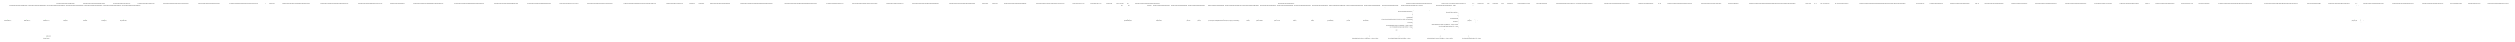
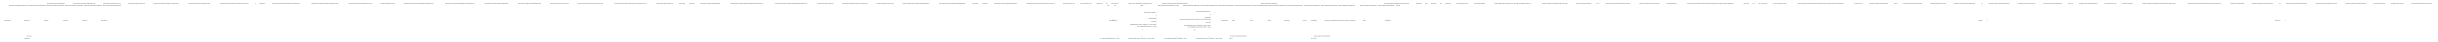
node "Entry QuantConnect.Logging.Log.Debug(string, int, int)": removed
edge "QuantConnect.Lean.Engine.RealTime.BacktestingRealTimeHandler" -> "_events.Clear()": now "_algorithm.Securities.Values" -> "_events.Clear()"
edge "QuantConnect.Lean.Engine.RealTime.BacktestingRealTimeHandler" -> "_events[i].Reset()": removed, label "QuantConnect.Lean.Engine.RealTime.BacktestingRealTimeHandler"
edge "QuantConnect.Lean.Engine.RealTime.BacktestingRealTimeHandler" -> "_time.Date != time.Date": now "_algorithm.OnEndOfDay()" -> "_time.Date != time.Date"
node "SetEndDate(2017, 01, 01)": removed
